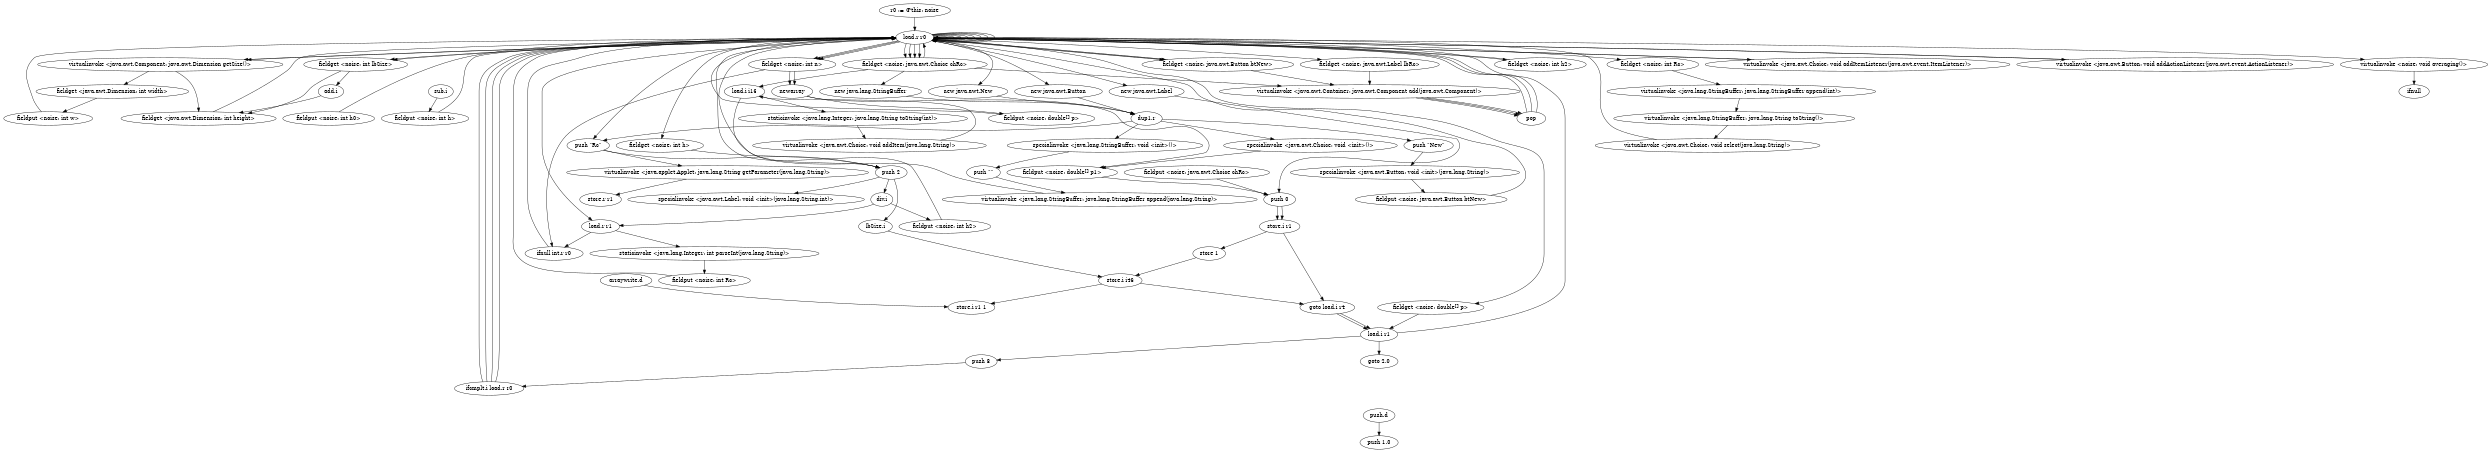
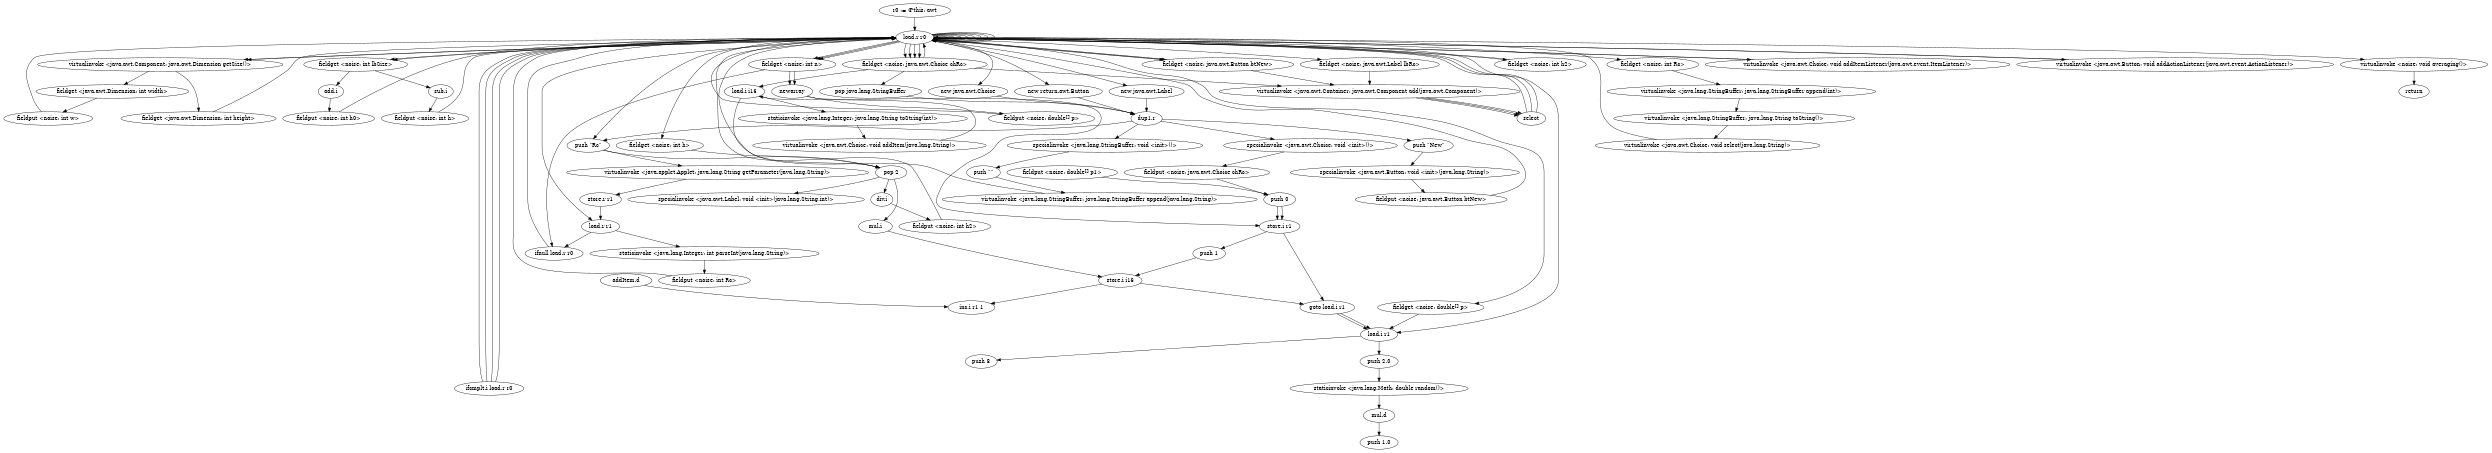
node "r0 := @this: noise": label "r0 := @this: noise" -> "r0 := @this: awt"
edge "load.i r1" -> "load.r r0": reversed
node "new java.lang.StringBuffer": label "new java.lang.StringBuffer" -> "pop java.lang.StringBuffer"
node "new java.awt.New": label "new java.awt.New" -> "new java.awt.Choice"
node "new java.awt.Button": label "new java.awt.Button" -> "new return.awt.Button"
node "ifnull": label "ifnull" -> "return"
edge "fieldget <noise: int lbSize>" -> "fieldget <java.awt.Dimension: int height>": now "fieldget <noise: int lbSize>" -> "sub.i"
edge "add.i" -> "fieldget <java.awt.Dimension: int height>": now "add.i" -> "fieldput <noise: int h0>"
edge "newarray" -> "fieldput <noise: double[] p1>": now "newarray" -> "store.i r1"
node "pop": label "pop" -> "select"
edge "new java.awt.Label" -> "push 0": now "new java.awt.Label" -> "dup1.r"
edge "specialinvoke <java.awt.Choice: void <init>()>" -> "fieldput <noise: double[] p1>": now "specialinvoke <java.awt.Choice: void <init>()>" -> "fieldput <noise: java.awt.Choice chRc>"
node "push 2": label "push 2" -> "pop 2"
edge "div.i" -> "load.r r1": now "store.r r1" -> "load.r r1"
node "lbSize.i": label "lbSize.i" -> "mul.i"
node "ifnull int.r r0": label "ifnull int.r r0" -> "ifnull load.r r0"
node "store 1": label "store 1" -> "push 1"
node "arraywrite.d": label "arraywrite.d" -> "addItem.d"
node "store.i i46": label "store.i i46" -> "store.i i16"
node "store.i r1 1": label "store.i r1 1" -> "inc.i r1 1"
node "goto load.i r4": label "goto load.i r4" -> "goto load.i r1"
node "goto 2.0": label "goto 2.0" -> "push 2.0"
edge "push 8" -> "ifcmplt.i load.r r0": removed
node "staticinvoke <java.lang.Math: double random()>": added
node "push.d": label "push.d" -> "mul.d"
